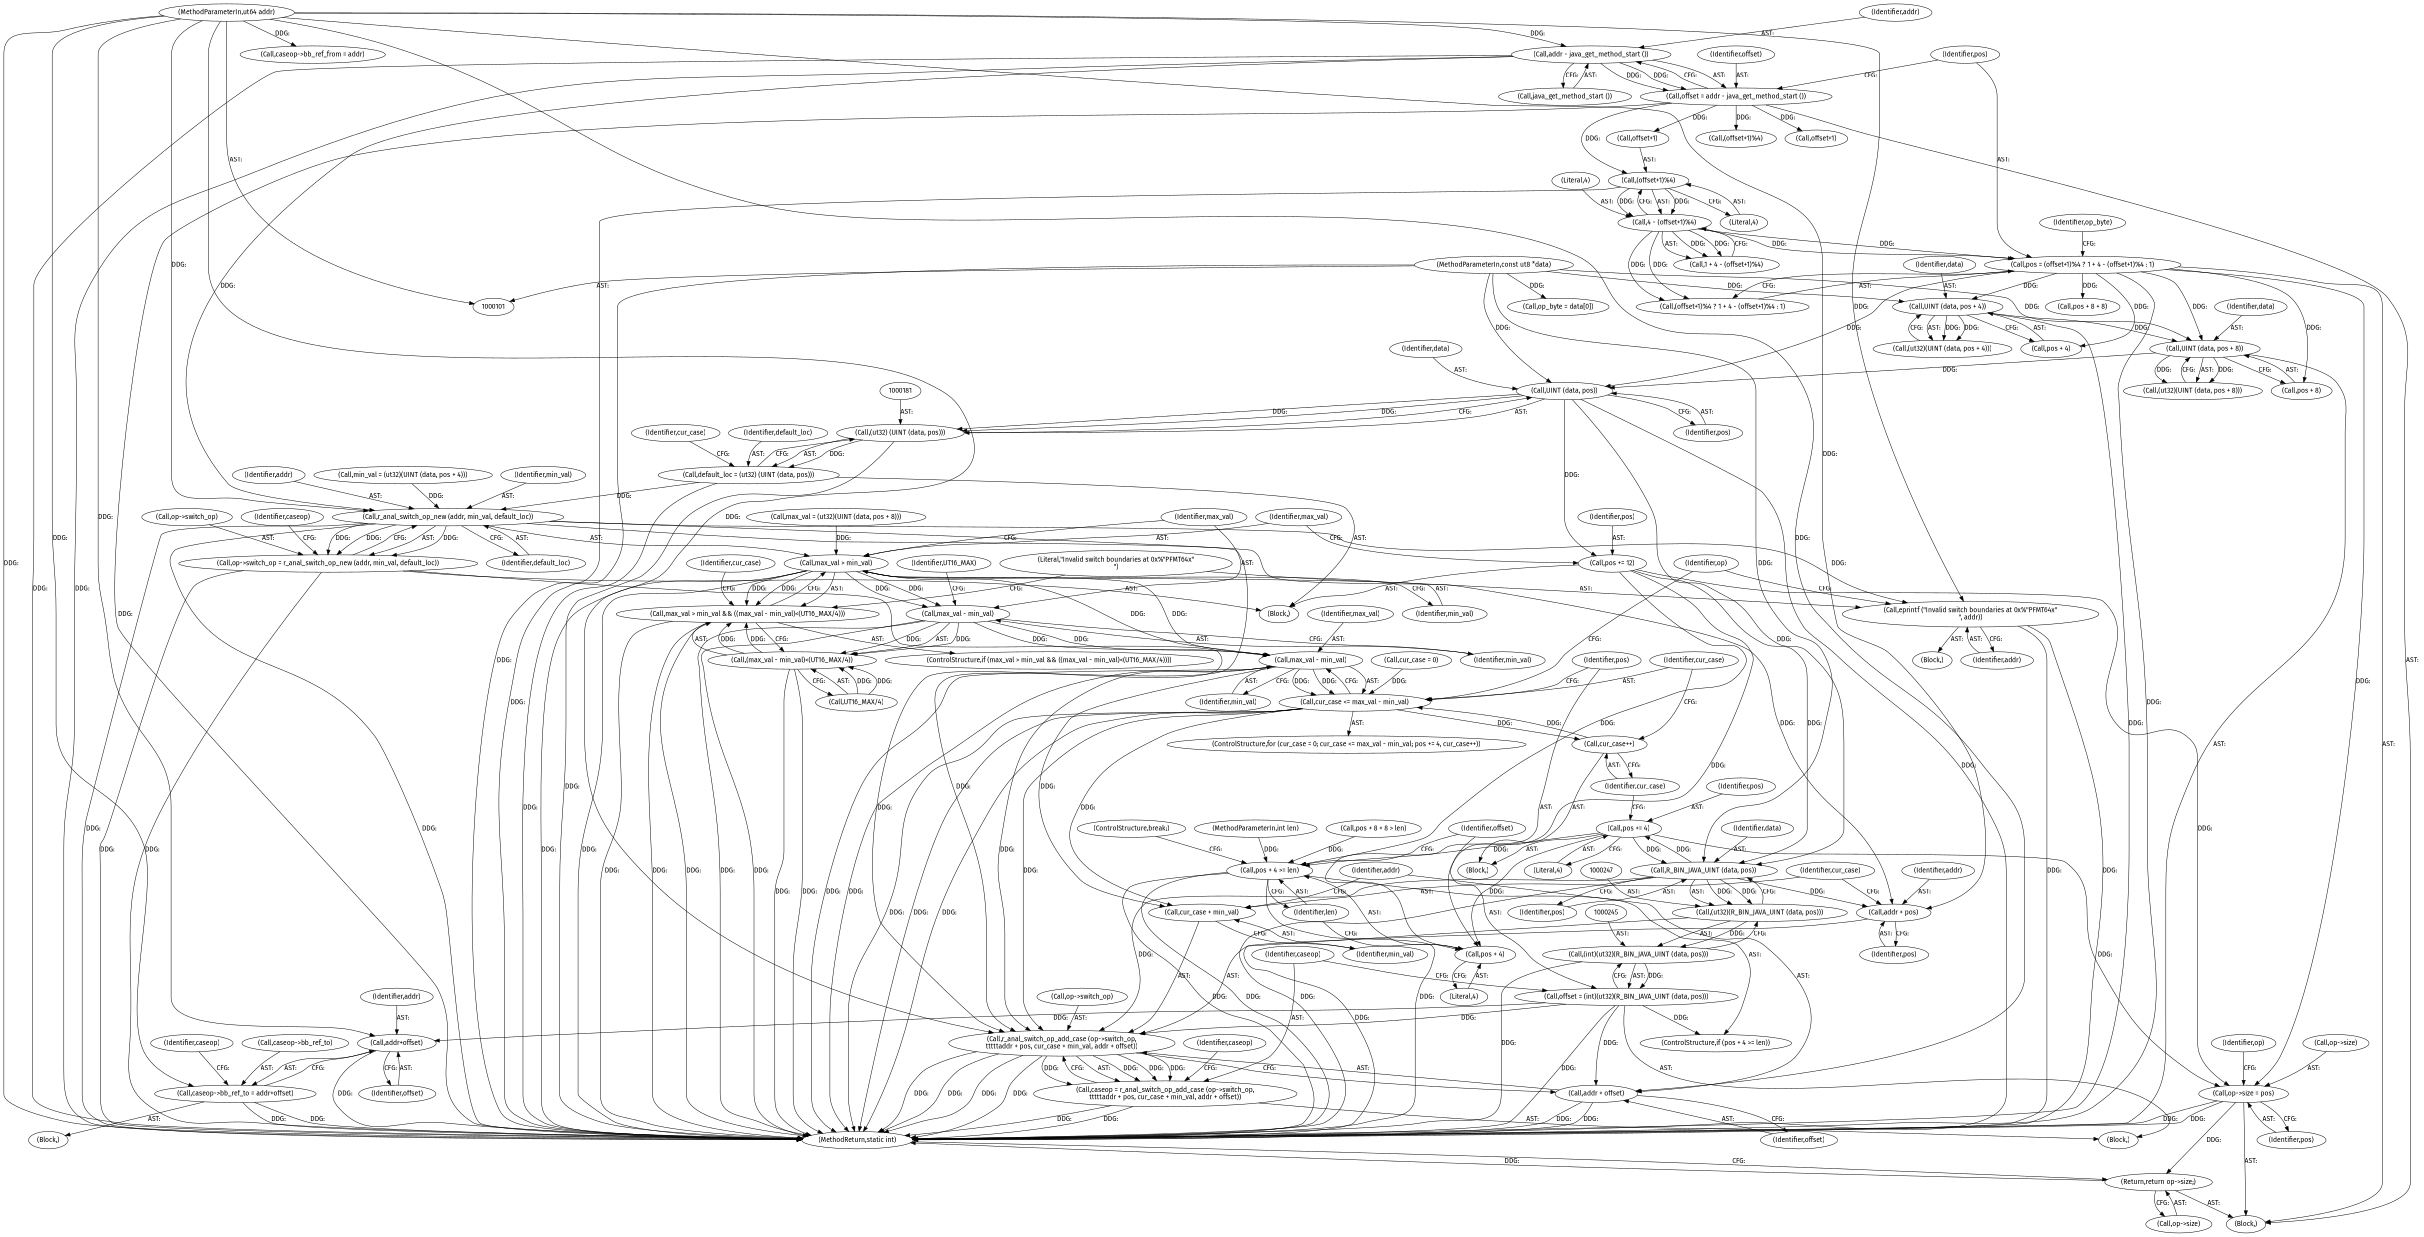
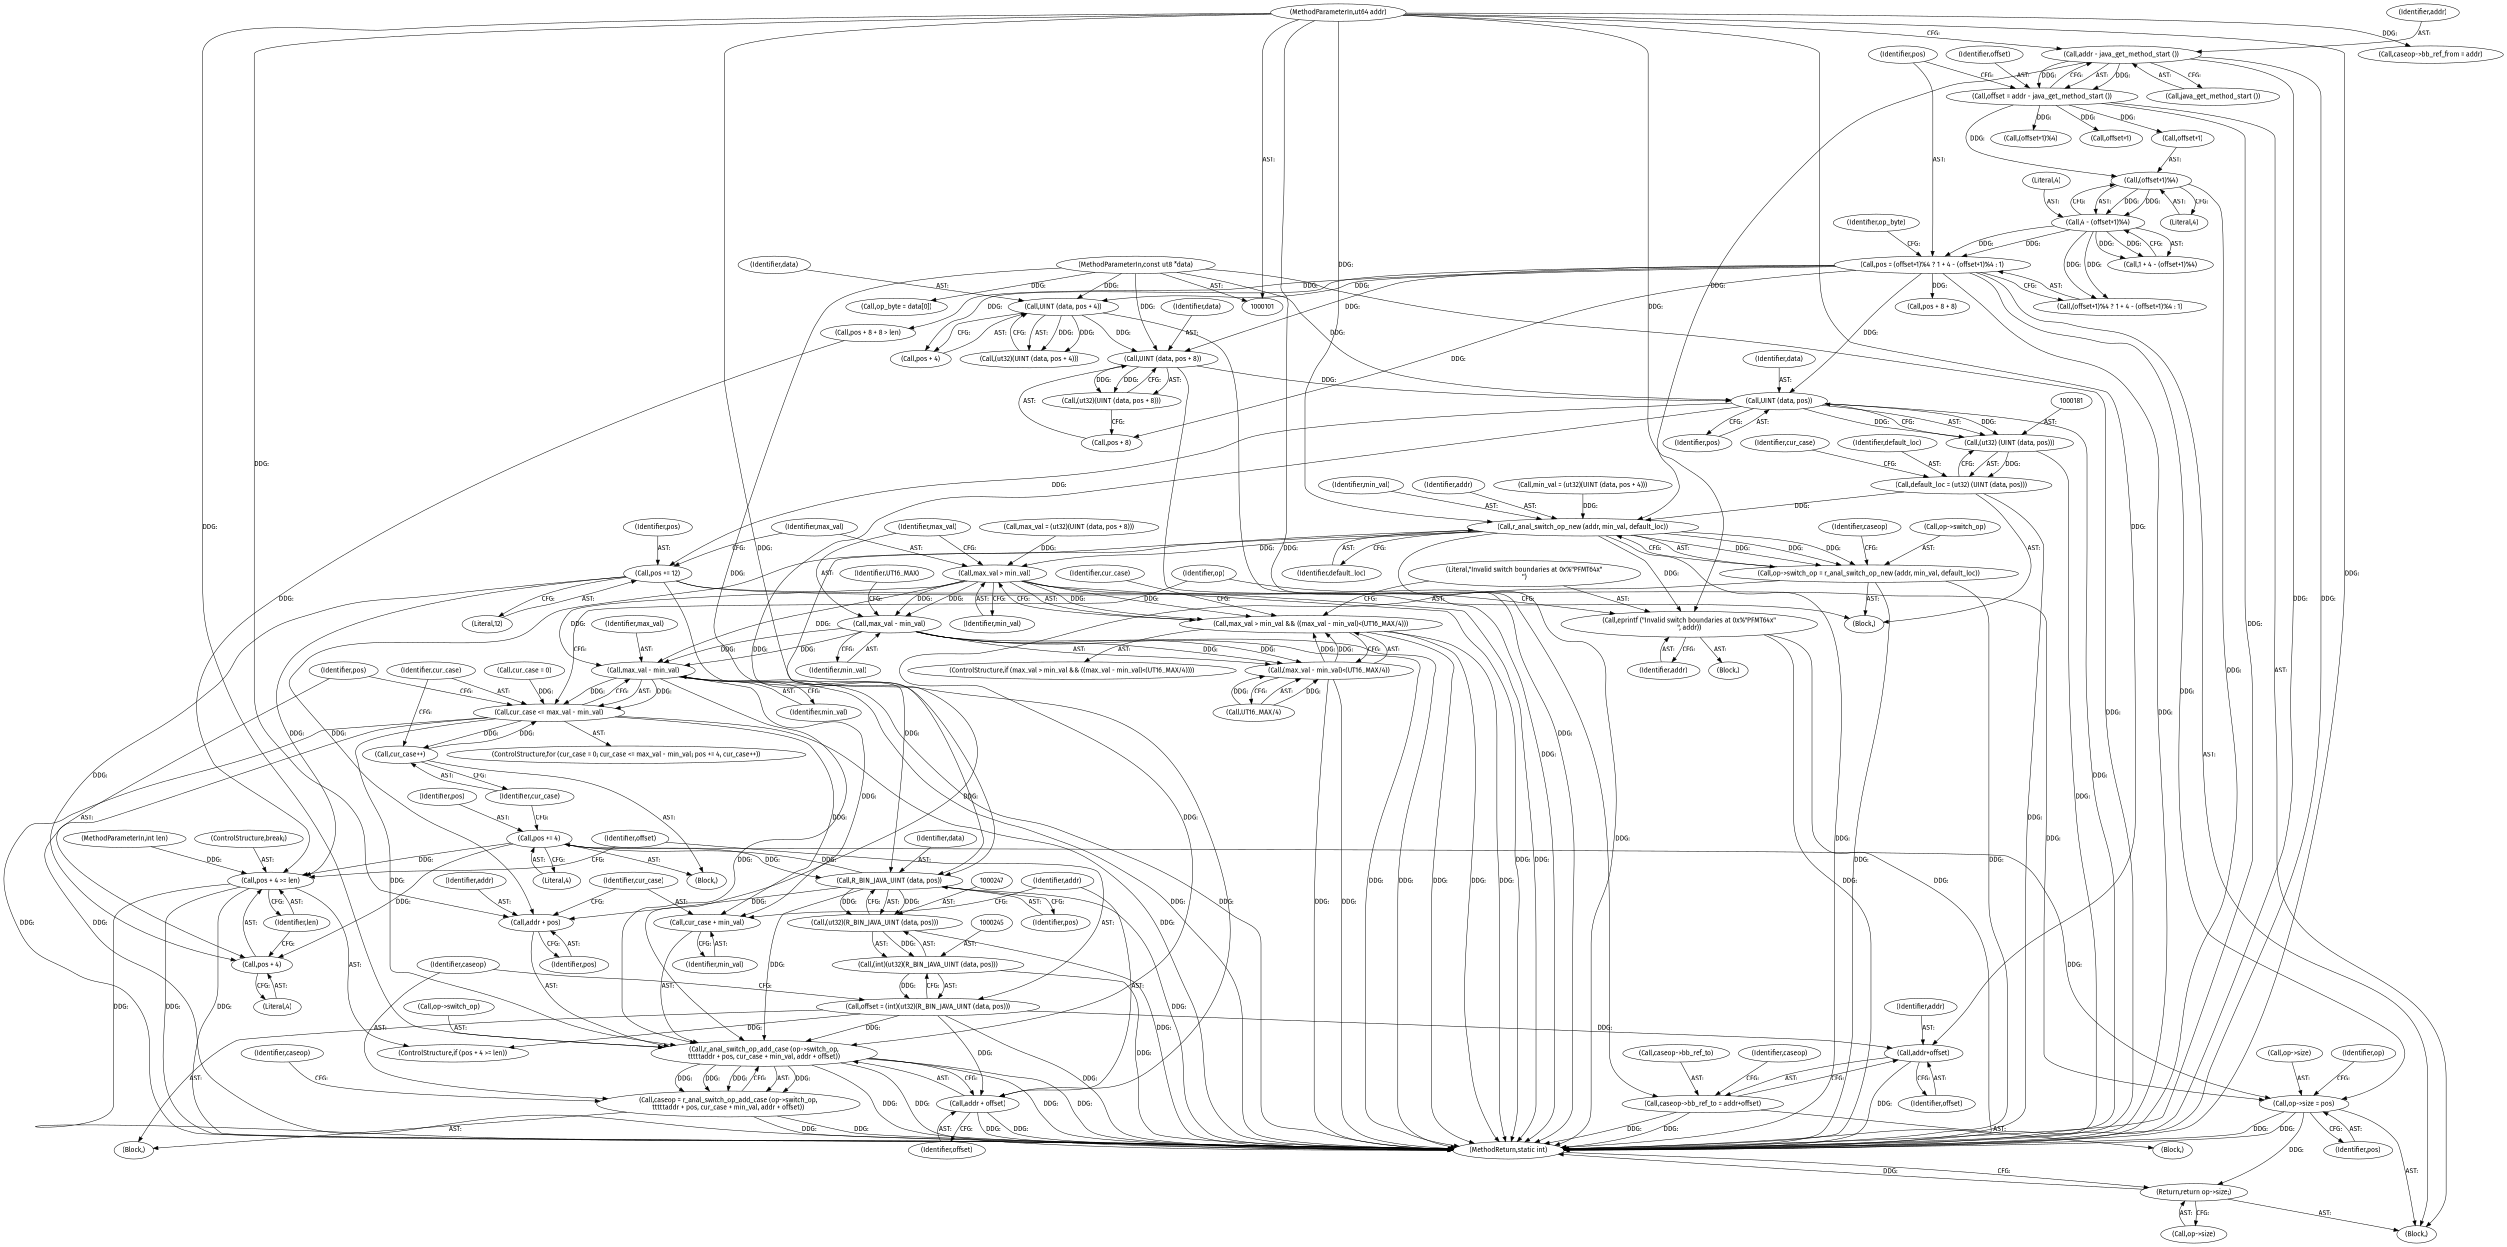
edge "(MethodParameterIn,ut64 addr)" -> "(Call,addr - java_get_method_start ())": label "DDG: " -> "CFG: "
edge "(Call,pos = (offset+1)%4 ? 1 + 4 - (offset+1)%4 : 1)" -> "(Call,pos + 8 + 8 > len)": added, label "DDG:"
edge "(Call,UINT (data, pos + 8))" -> "(Call,pos + 8)": now "(Call,(ut32)(UINT (data, pos + 8)))" -> "(Call,pos + 8)"
edge "(Call,r_anal_switch_op_new (addr, min_val, default_loc))" -> "(Call,max_val > min_val)": label "AST: " -> "DDG: "
node "(Literal,12)": added
edge "(Call,UINT (data, pos + 8))" -> "(MethodReturn,static int)": label "AST: " -> "DDG: "
edge "(ControlStructure,break;)" -> "(Call,pos + 4 >= len)": label "CFG: " -> "AST: "
edge "(Call,(int)(ut32)(R_BIN_JAVA_UINT (data, pos)))" -> "(Call,(ut32)(R_BIN_JAVA_UINT (data, pos)))": label "CFG: " -> "AST: "
